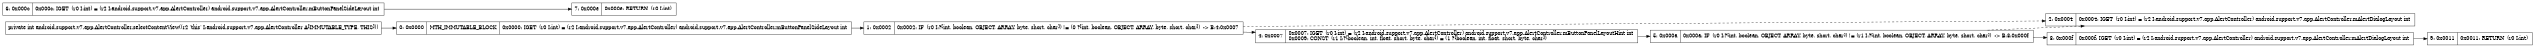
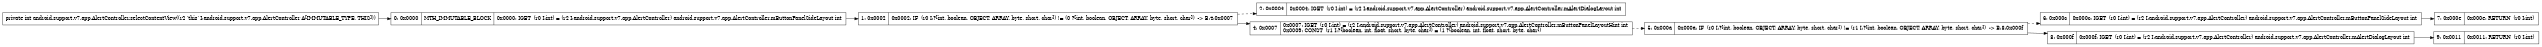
edge "5: 0x000a" -> "2: 0x0004": now "5: 0x000a" -> "6: 0x000c"
edge "4: 0x0007" -> "5: 0x000a": style solid -> dashed
